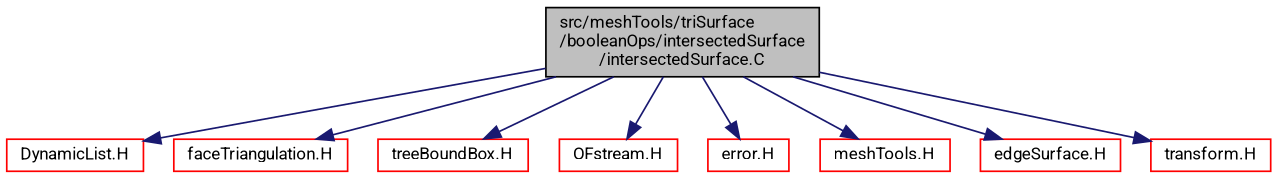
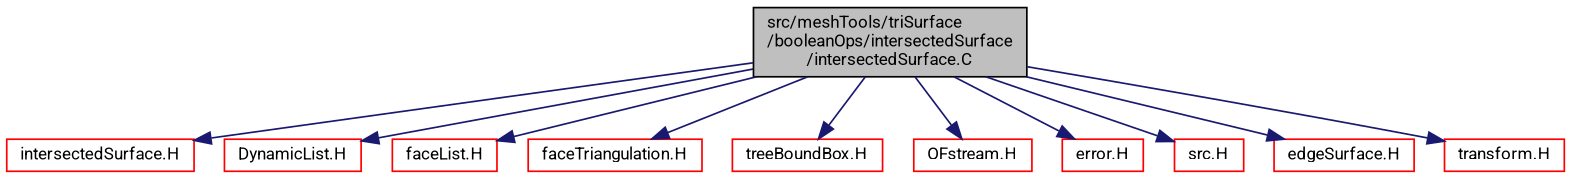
node "intersectedSurface.H": added
node "faceList.H": added
node "meshTools.H": label "meshTools.H" -> "src.H"
